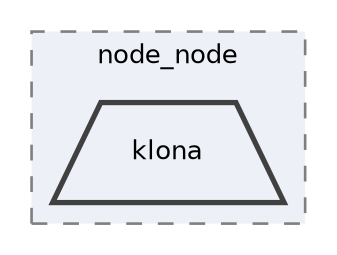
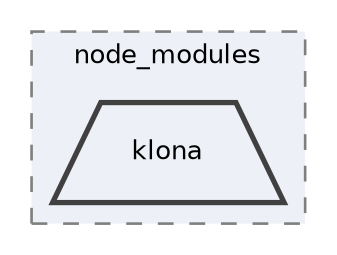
cluster "node_node": label "node_node" -> "node_modules"
